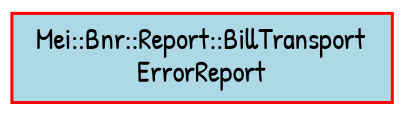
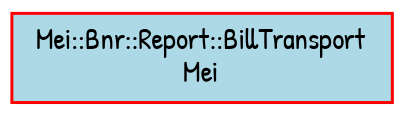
node "Mei::Bnr::Report::BillTransport ErrorReport": label "Mei::Bnr::Report::BillTransport ErrorReport" -> "Mei::Bnr::Report::BillTransport Mei"
